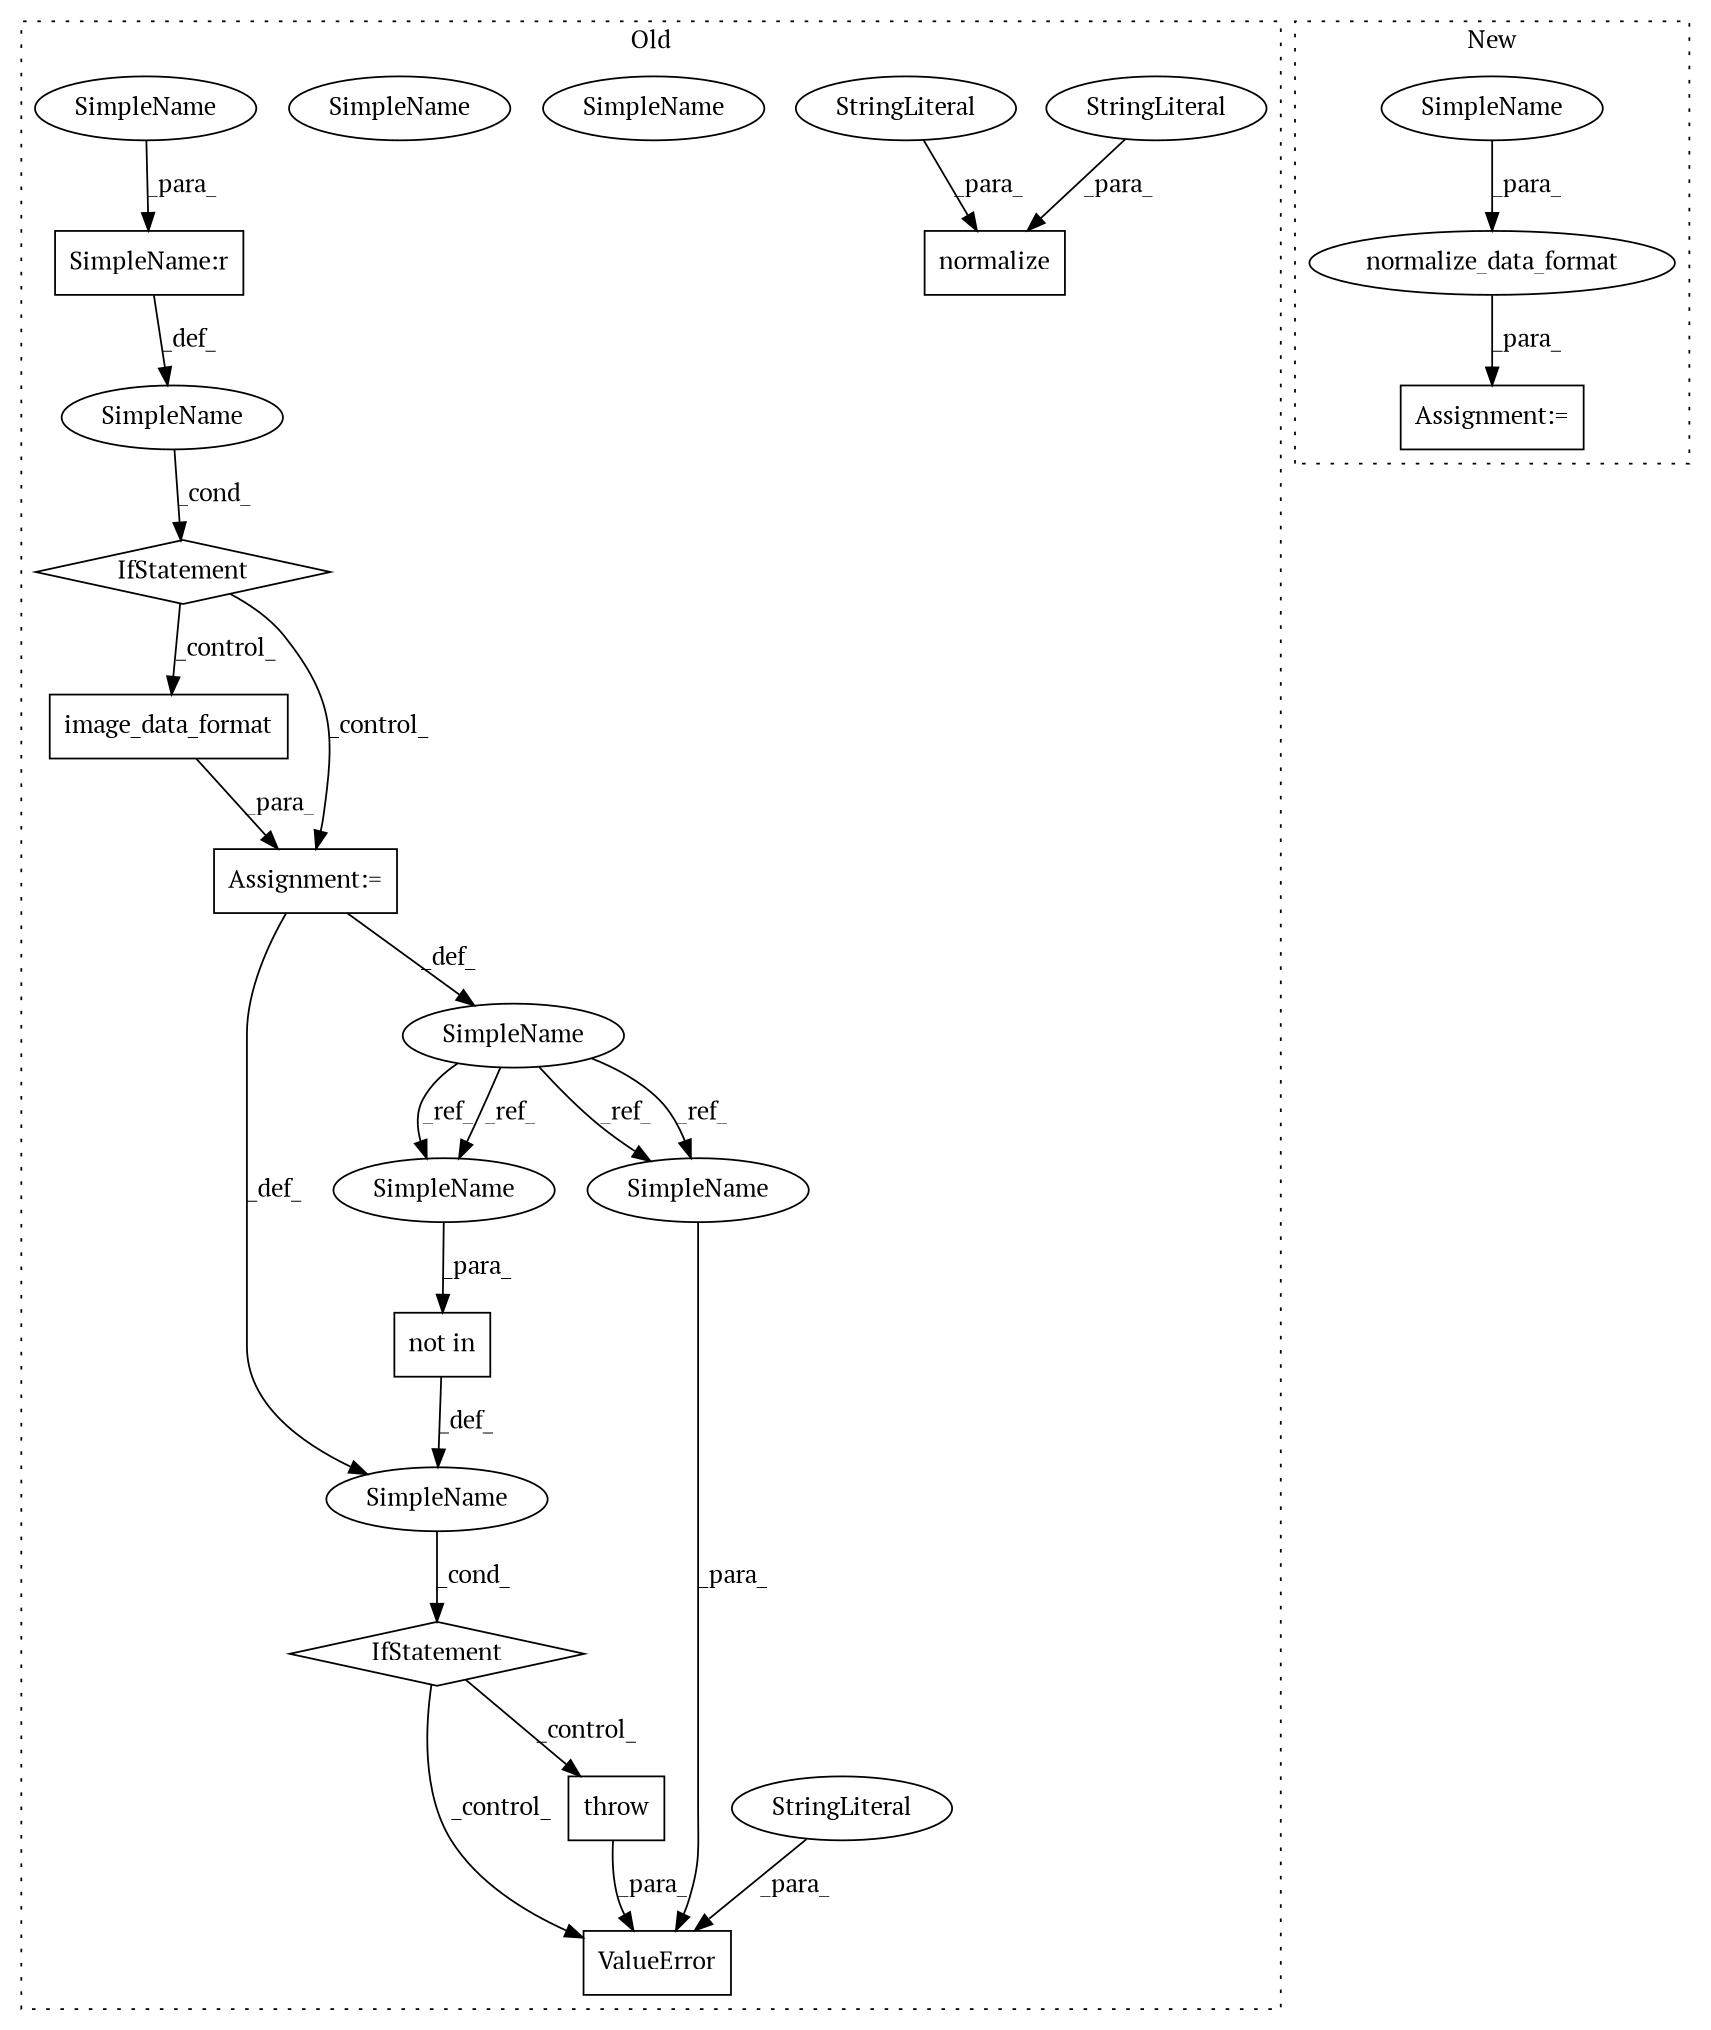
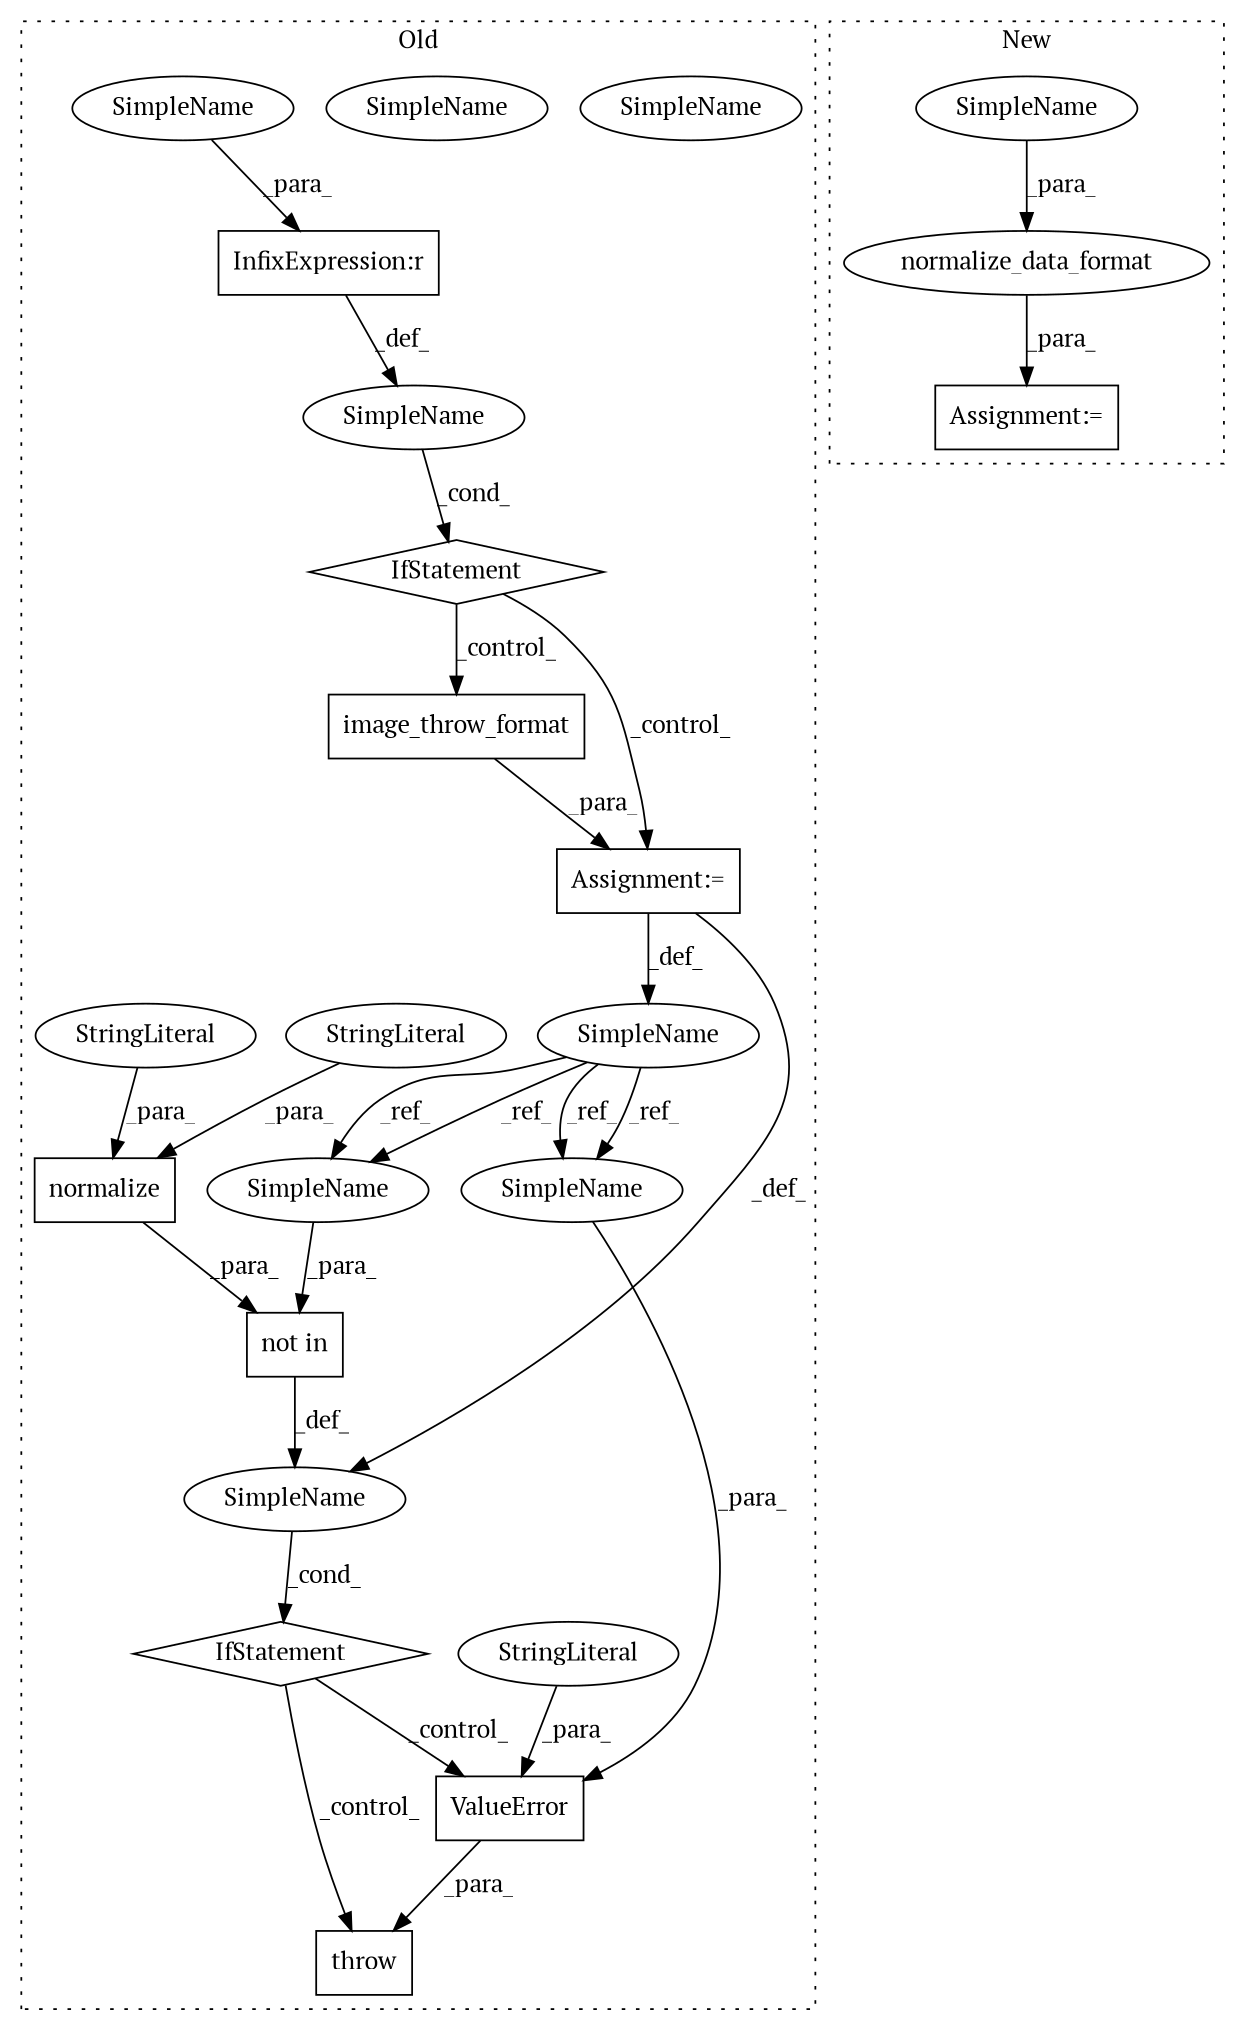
node "SimpleName:r": label "SimpleName:r" -> "InfixExpression:r"
node "image_data_format": label "image_data_format" -> "image_throw_format"
edge "normalize" -> "not in": added, label "_para_"
edge "throw" -> "ValueError": reversed
